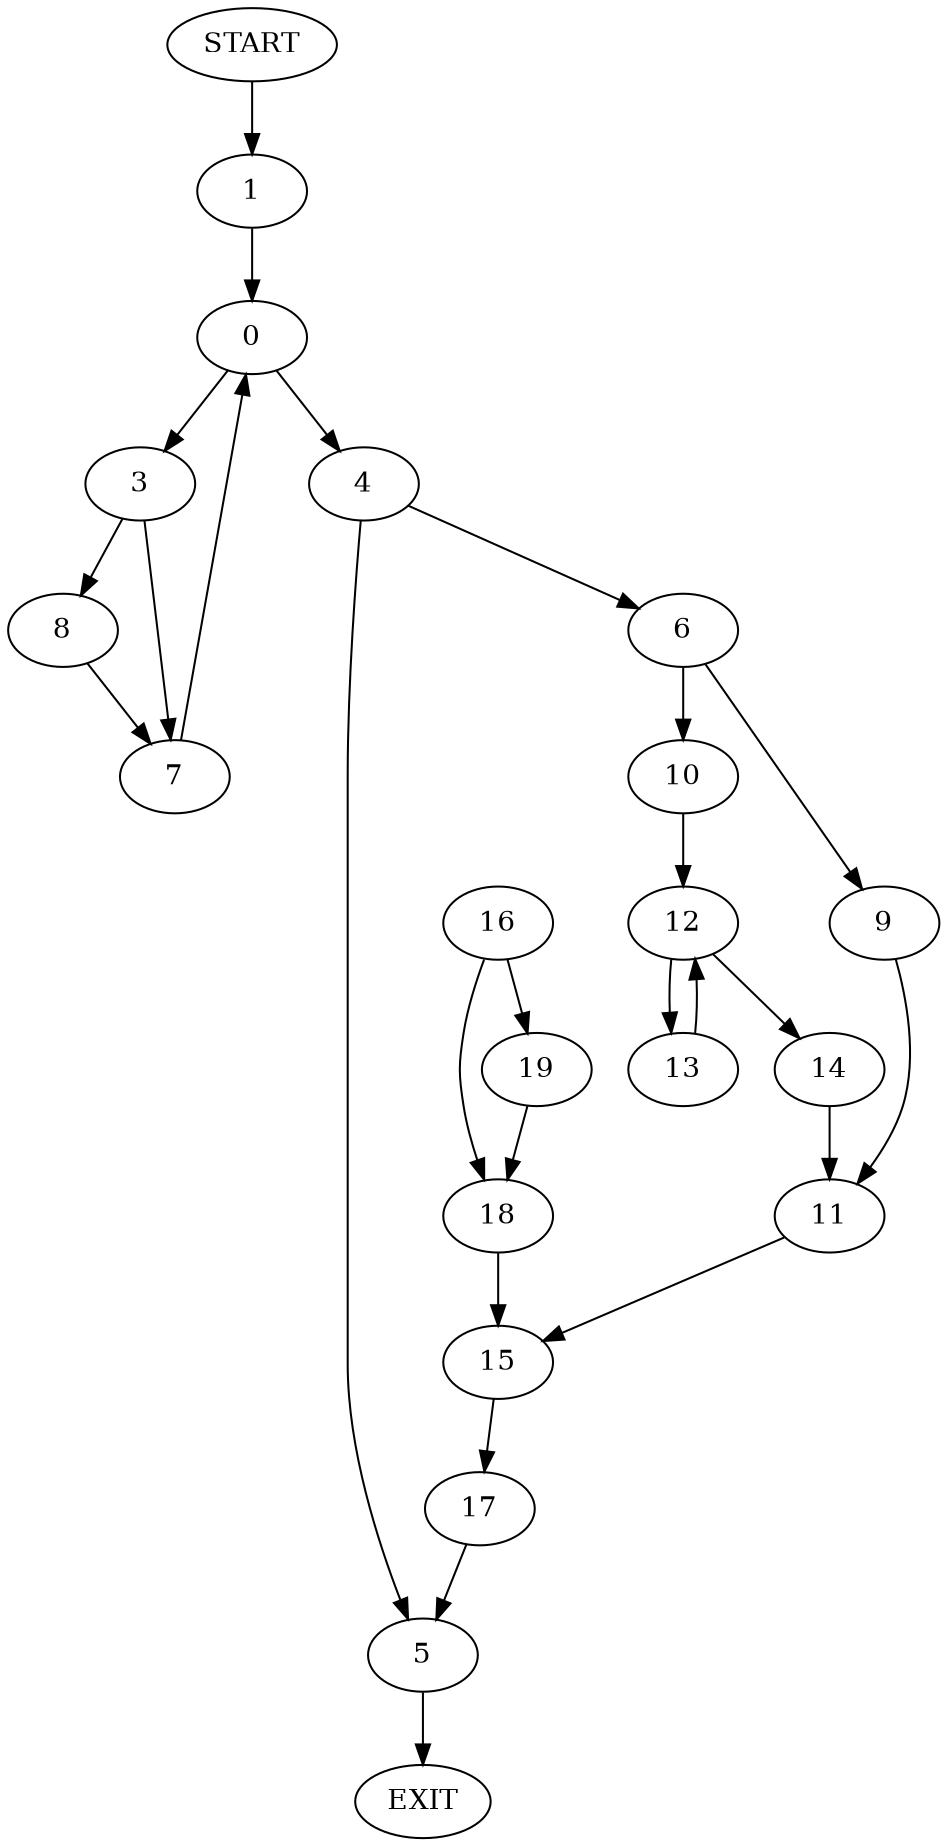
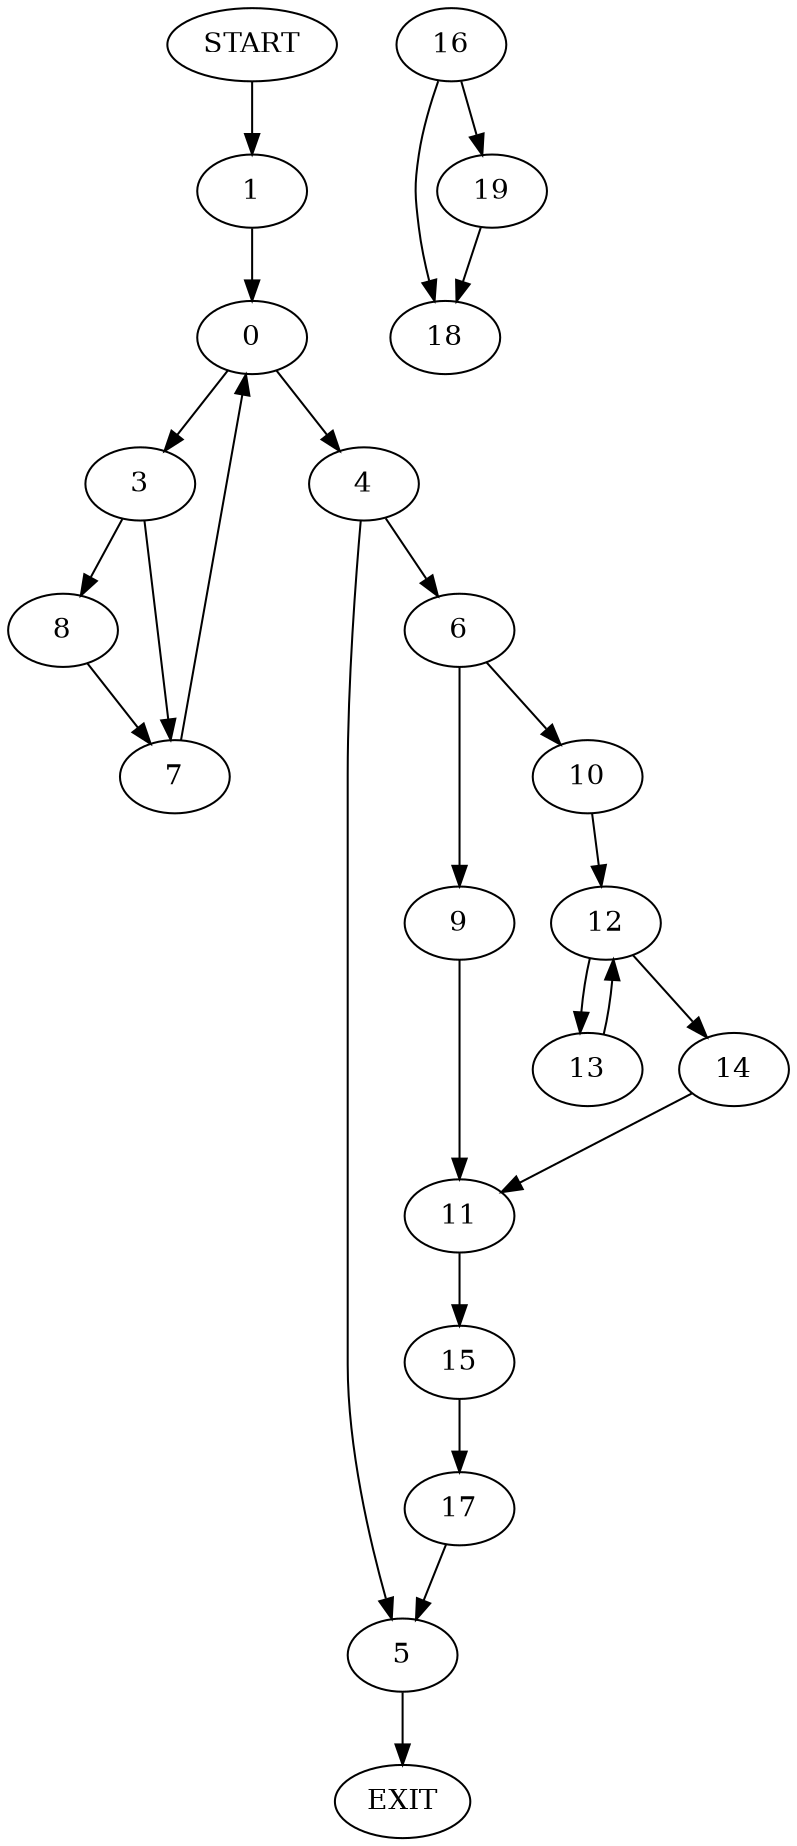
edge "18" -> "15": removed
